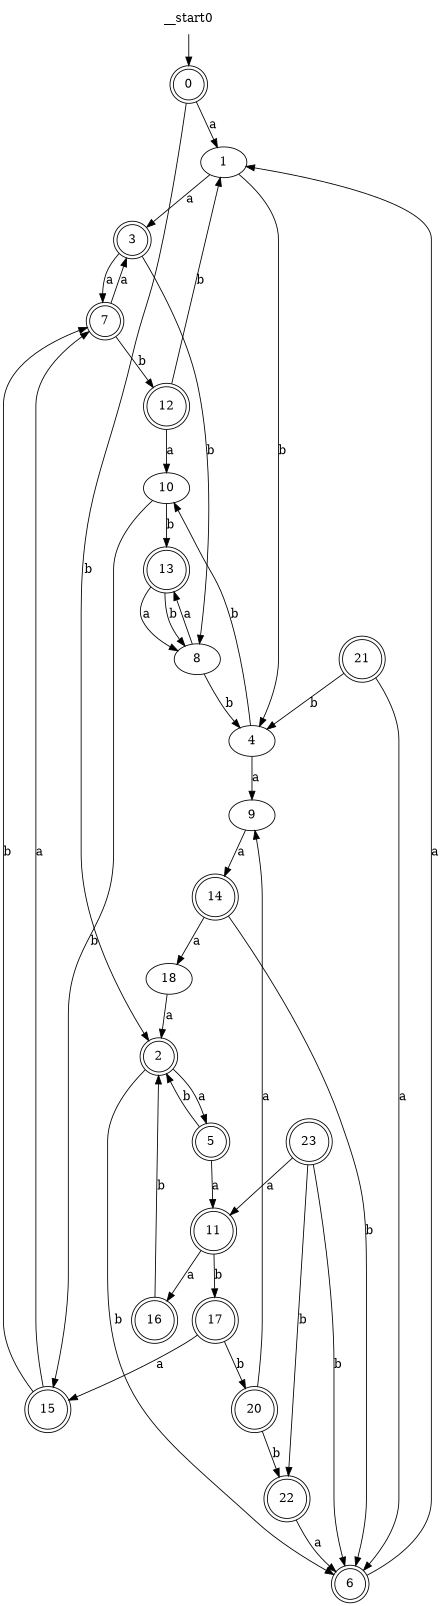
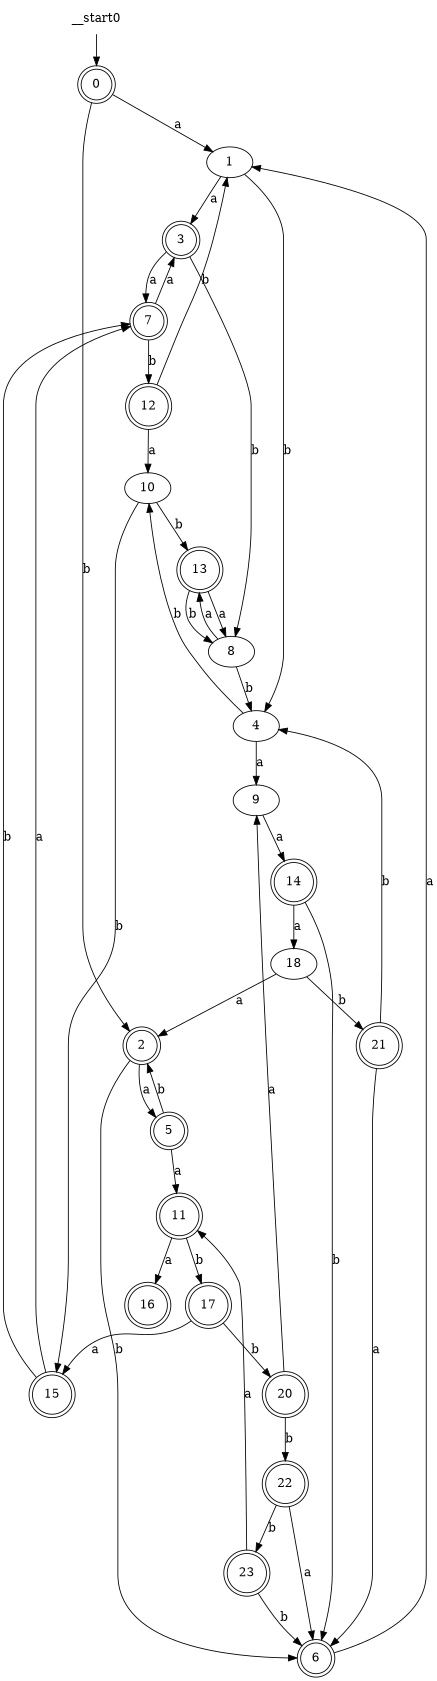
edge "18" -> "21": added, label "b"
edge "16" -> "2": removed, label "b"
edge "23" -> "22": reversed
